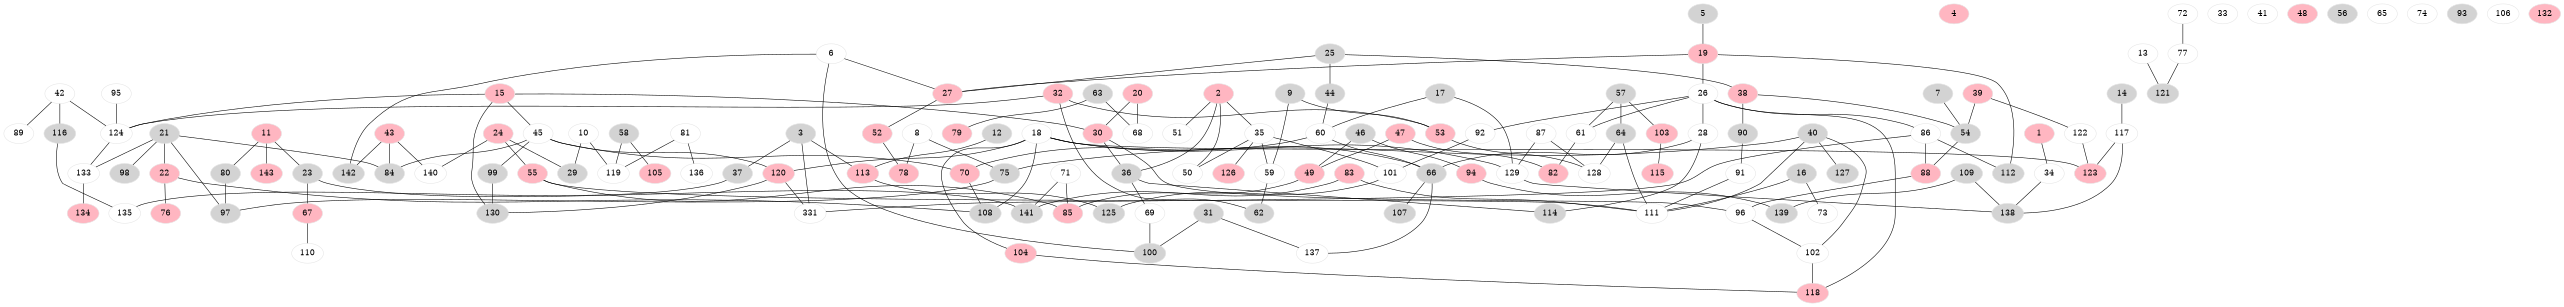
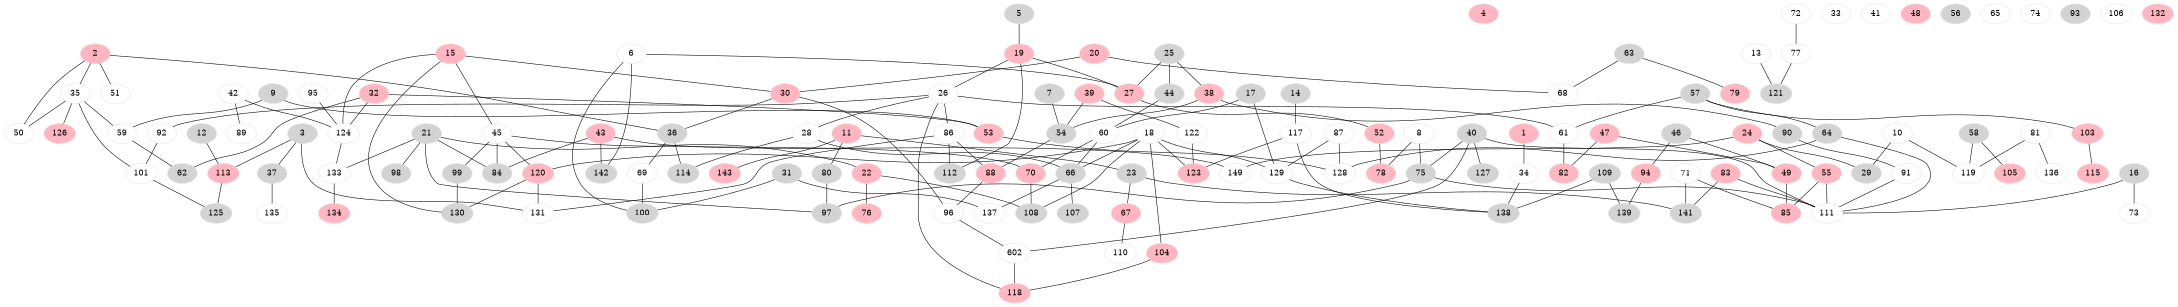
node "116": removed
node "140": label "140" -> "149"
edge "75" -- "111": added
node "331": label "331" -> "131"
node "102": label "102" -> "602"
